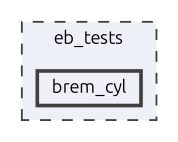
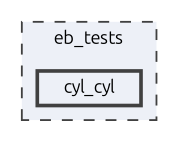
node "brem_cyl": label "brem_cyl" -> "cyl_cyl"
